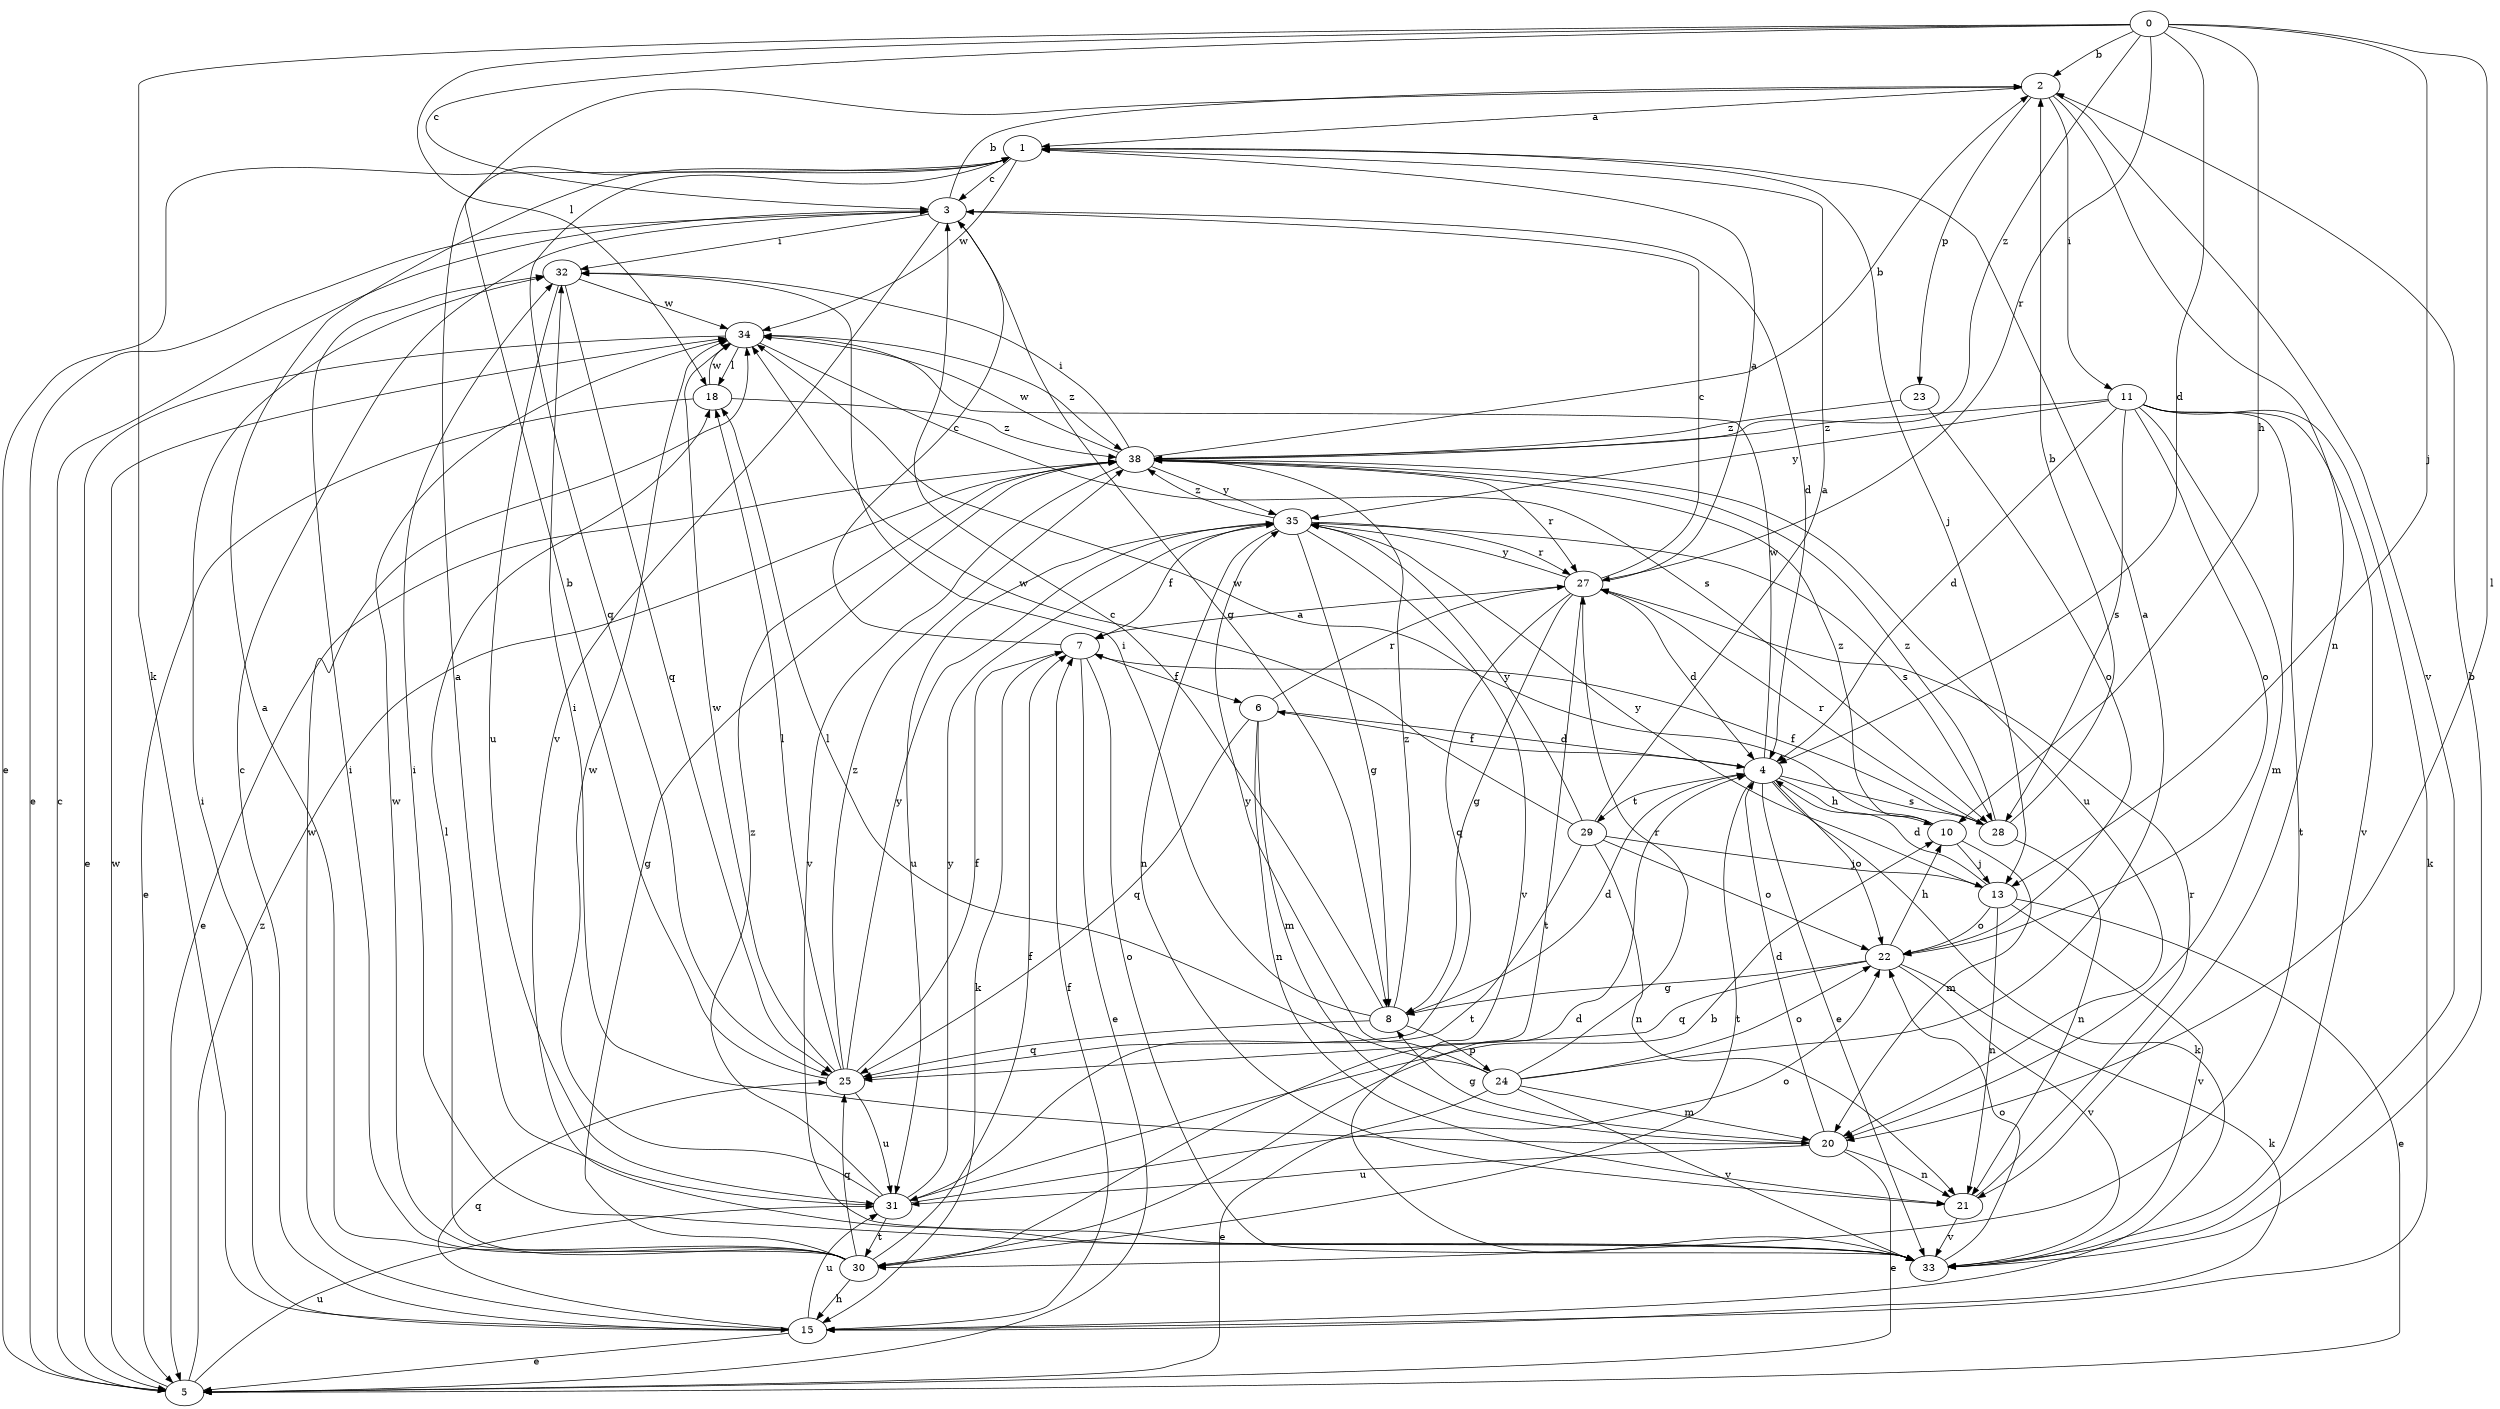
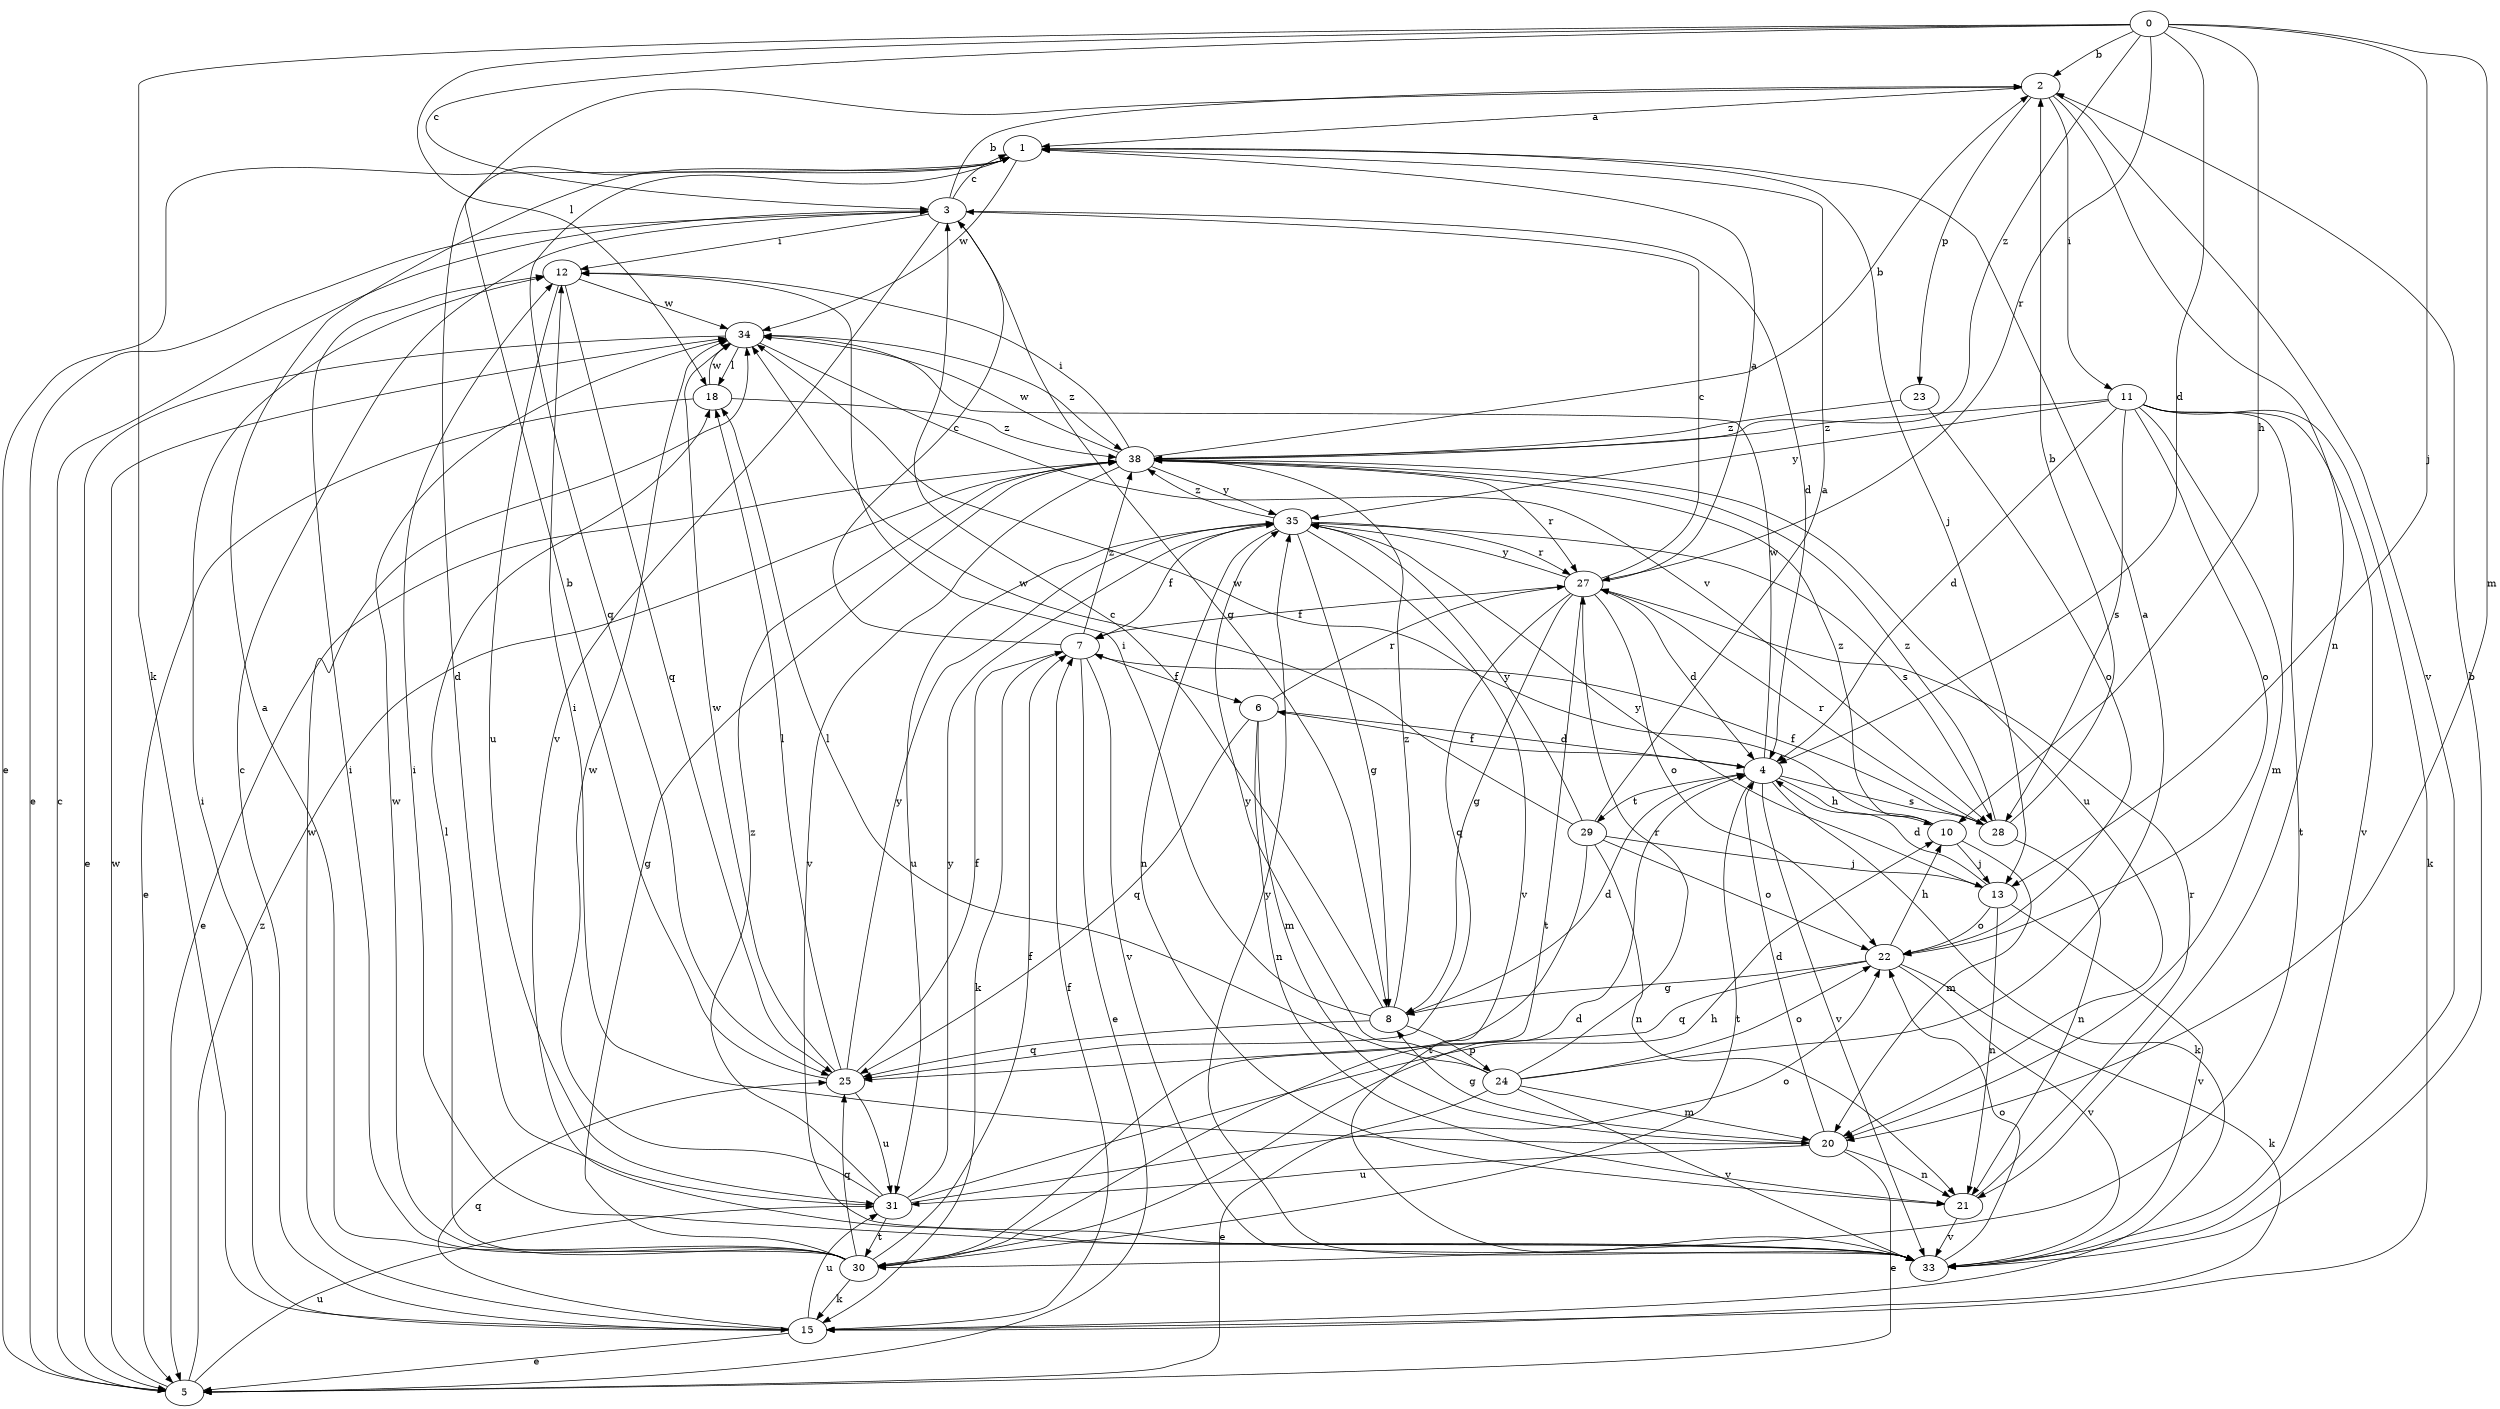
edge "1" -> "3": reversed
node "32": label "32" -> "12"
edge "34" -> "28": label "s" -> "v"
edge "0" -> "20": label "l" -> "m"
edge "27" -> "7": label "a" -> "f"
edge "31" -> "1": label "a" -> "d"
edge "25" -> "38": now "7" -> "38"
edge "4" -> "22": now "27" -> "22"
edge "7" -> "33": label "o" -> "v"
edge "31" -> "10": label "b" -> "h"
edge "4" -> "33": label "e" -> "v"
edge "29" -> "31": now "29" -> "30"
edge "33" -> "35": added, label "y"
edge "30" -> "15": label "h" -> "k"
edge "13" -> "5": removed, label "e"
